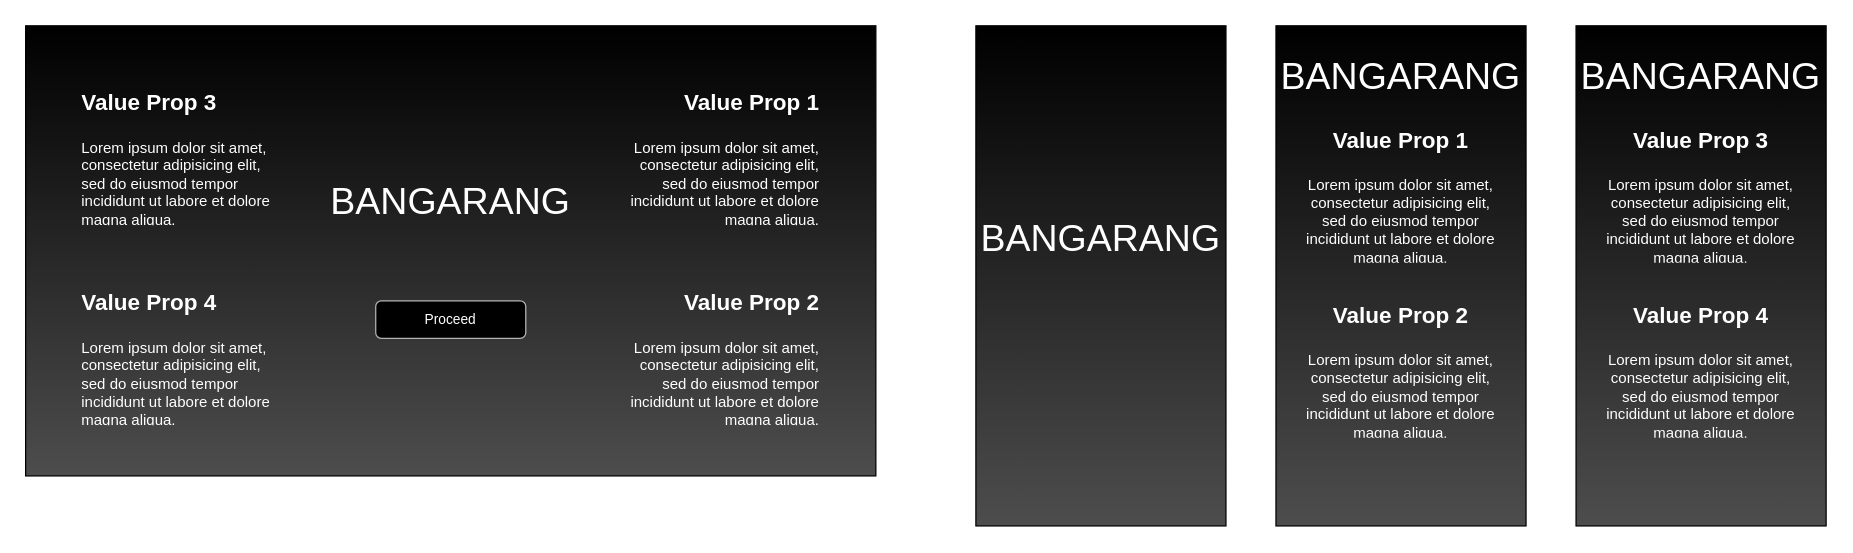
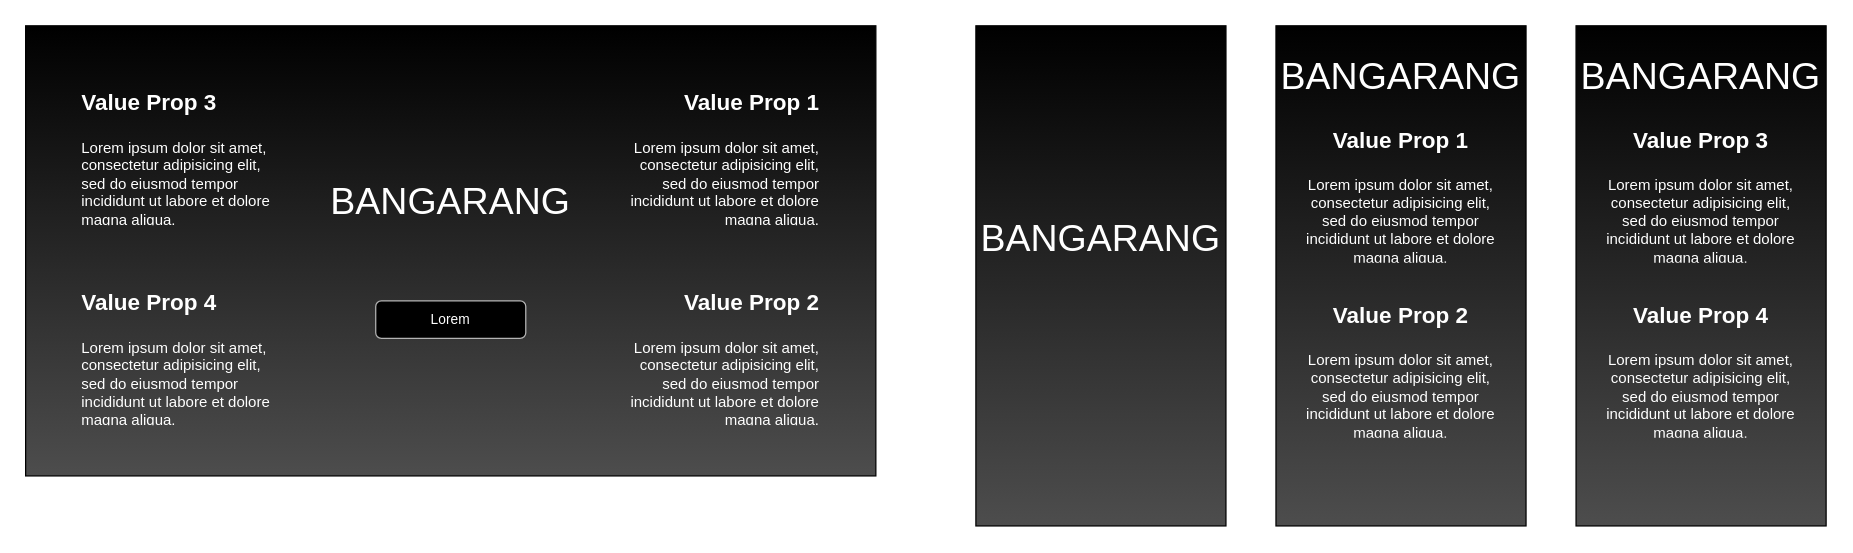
node "Proceed": label "Proceed" -> "Lorem"
